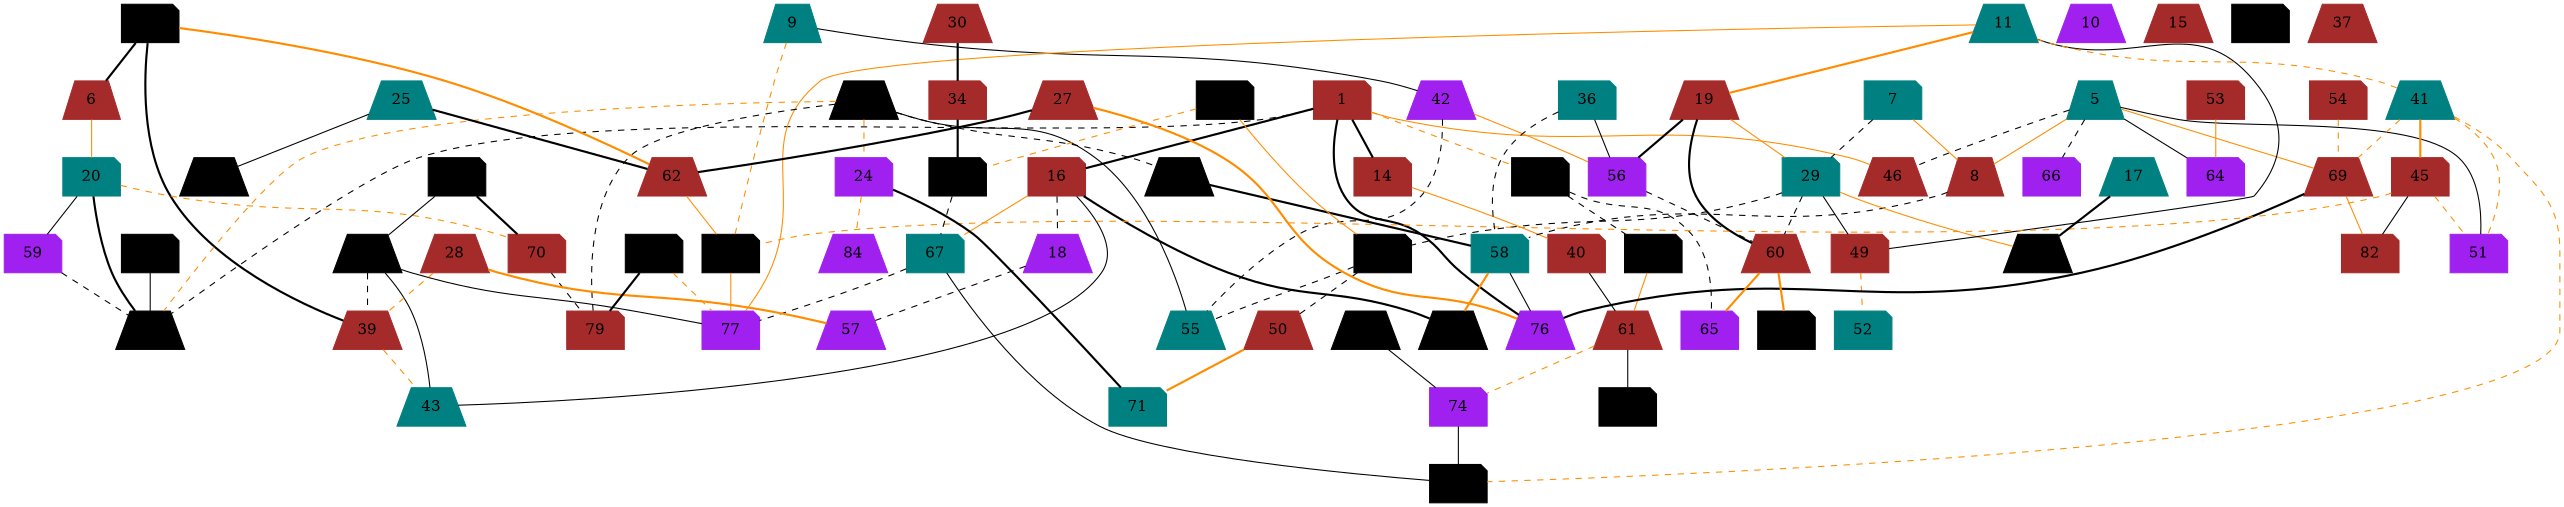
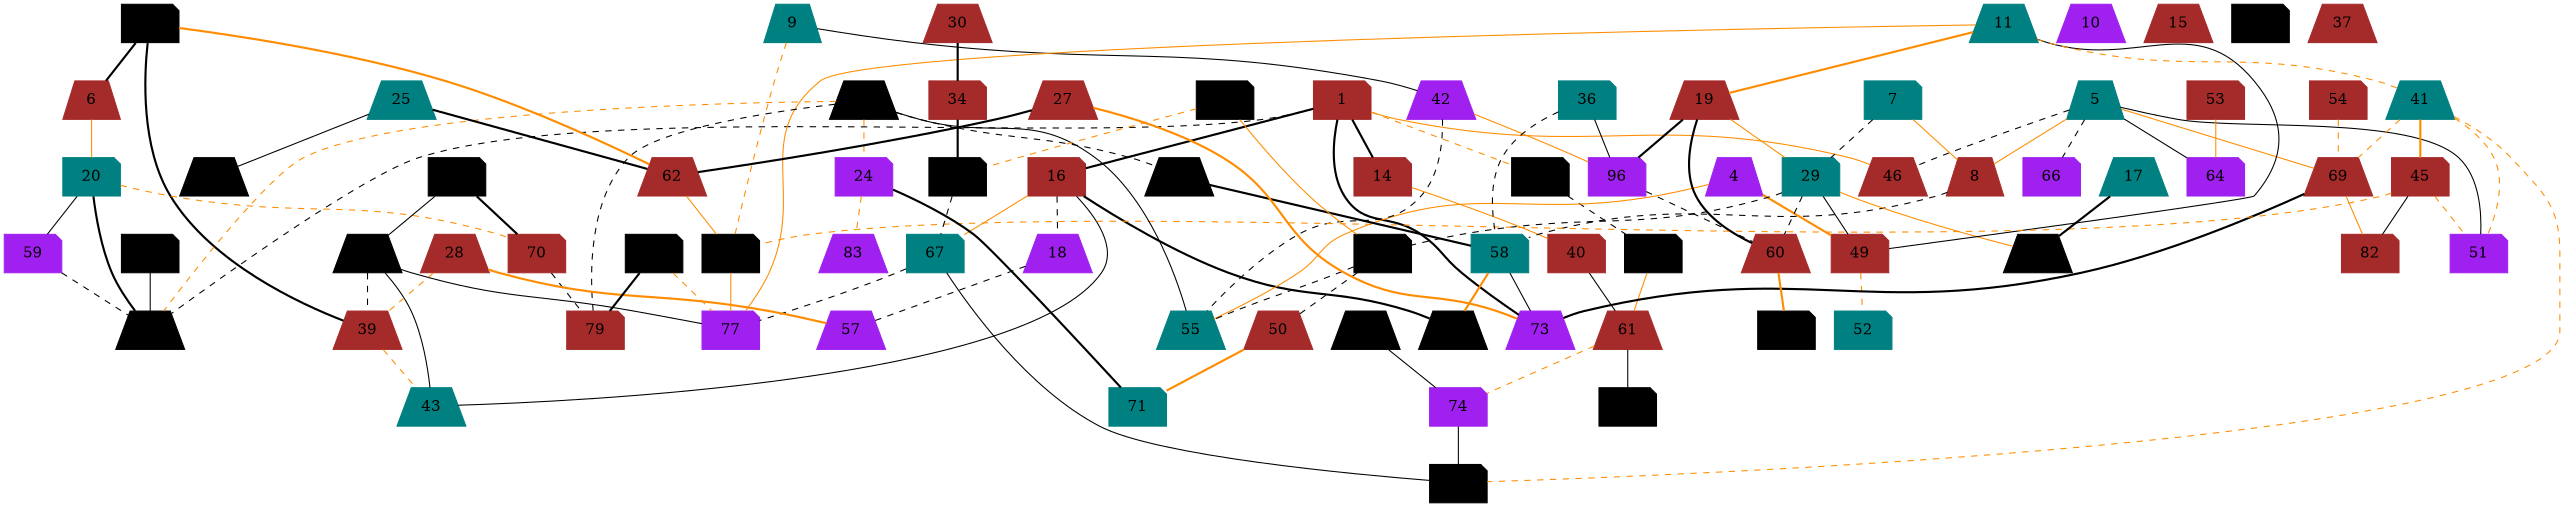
node "56": label "56" -> "96"
node "4": added
node "84": label "84" -> "83"
node "76": label "76" -> "73"
node "65": removed
